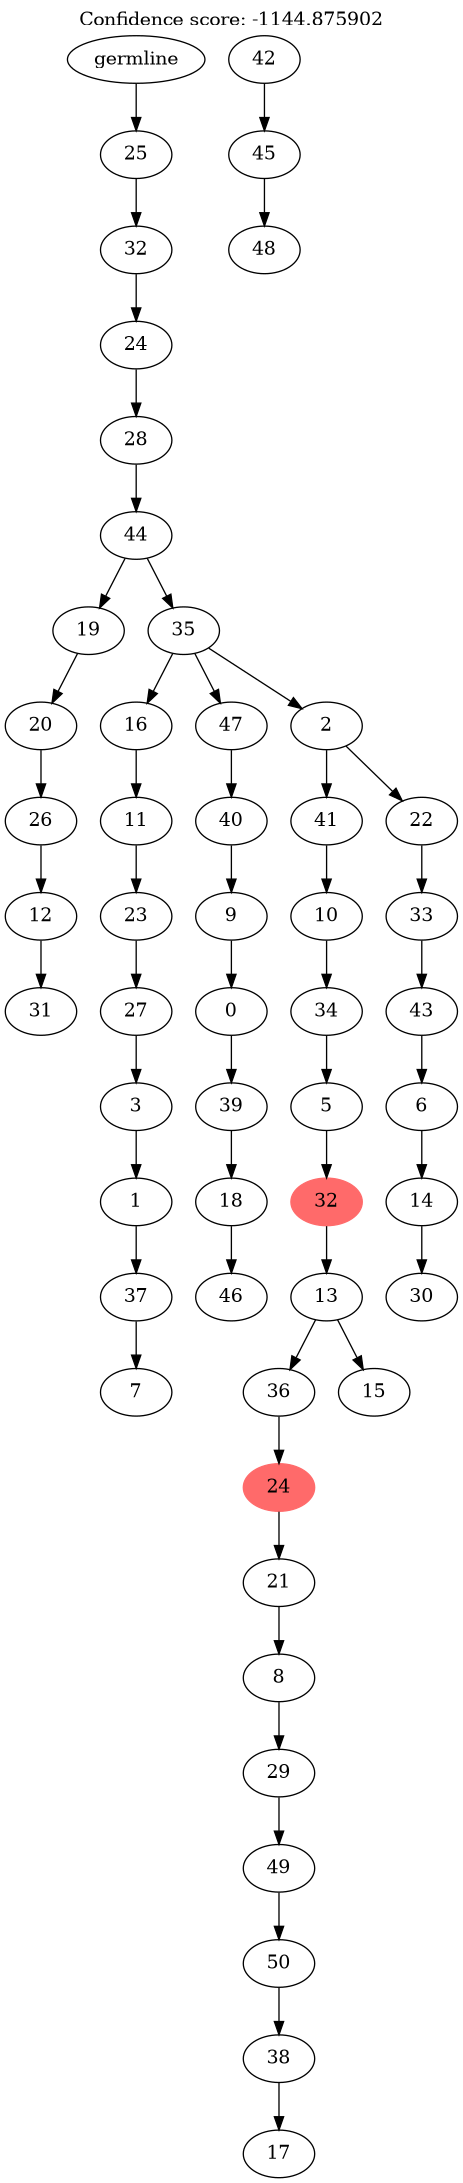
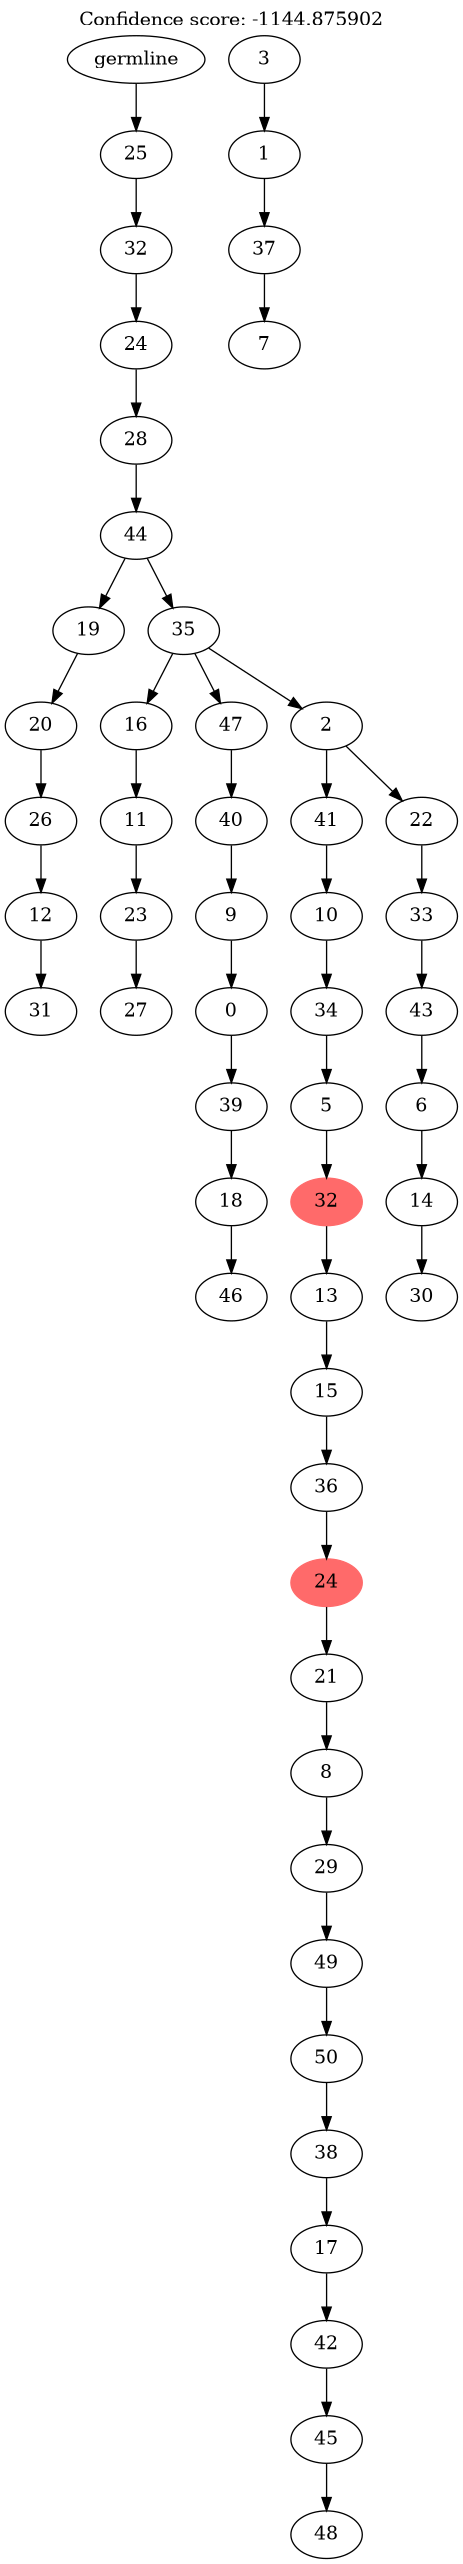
edge "27" -> "3": removed
edge "13" -> "36": now "15" -> "36"
edge "17" -> "42": added
